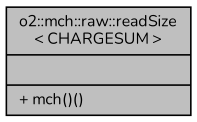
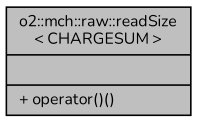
node "o2::mch::raw::readSize": text "+ mch()()" -> "+ operator()()"
